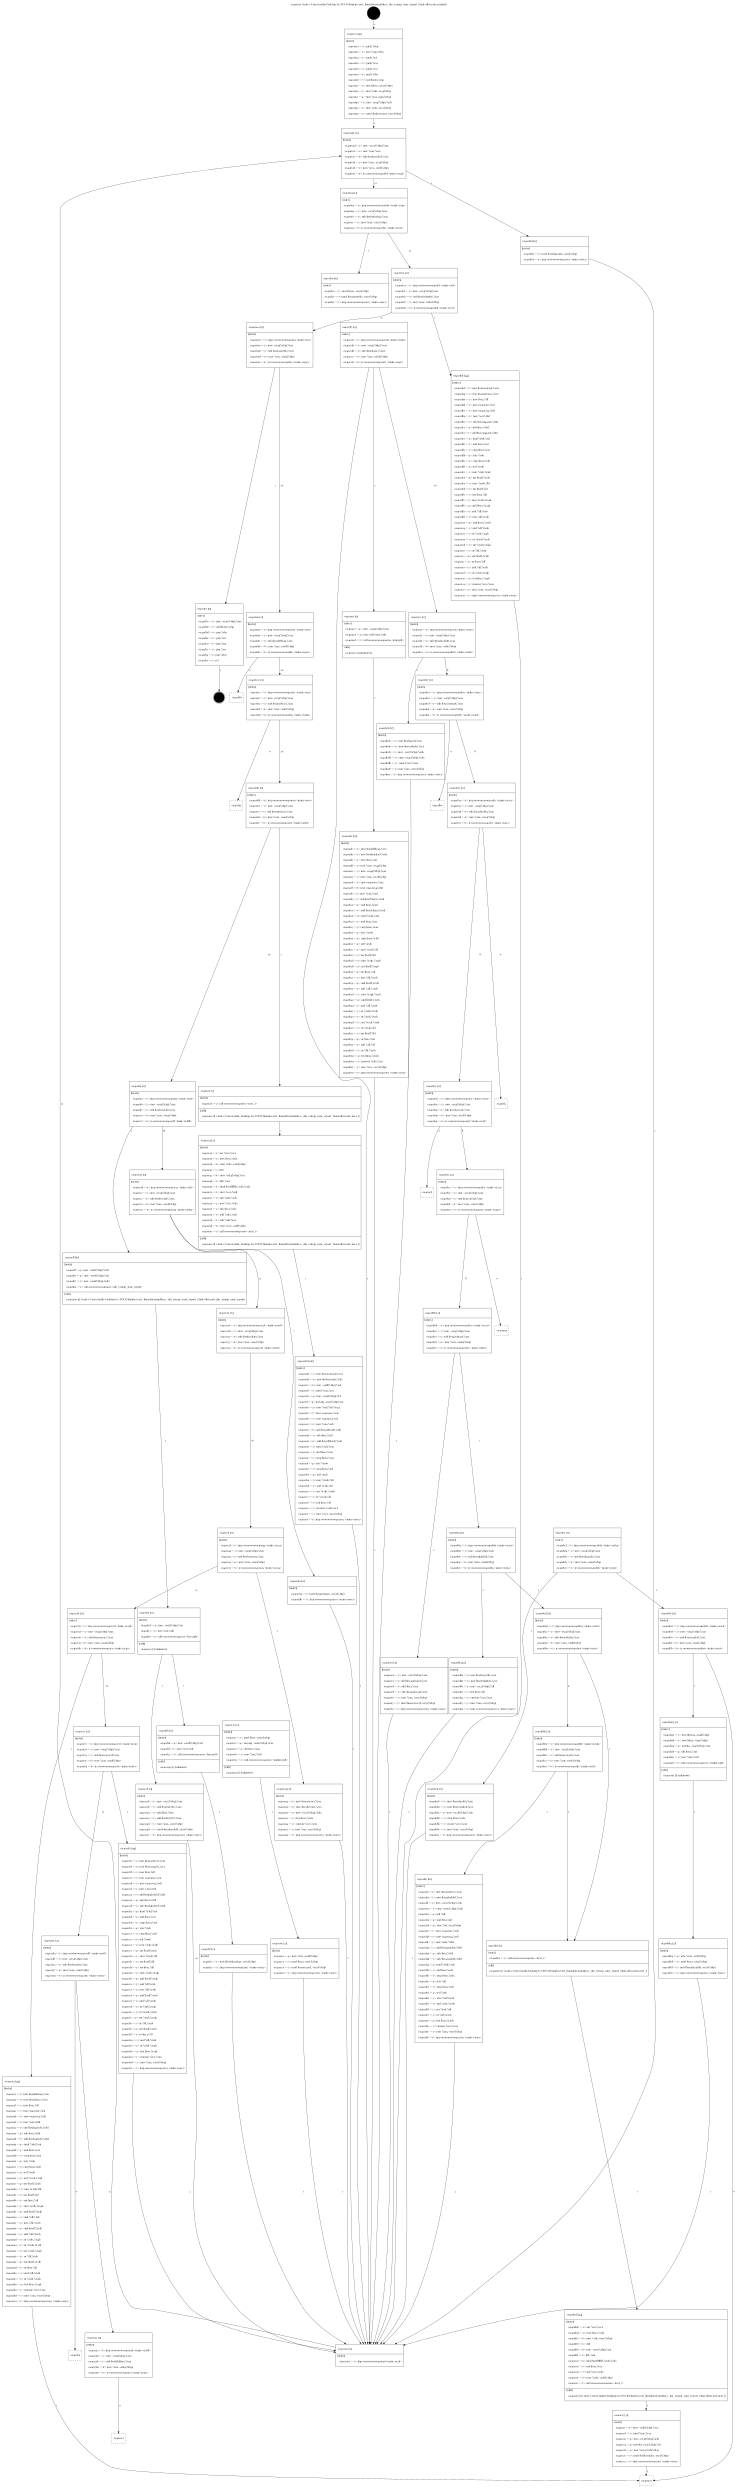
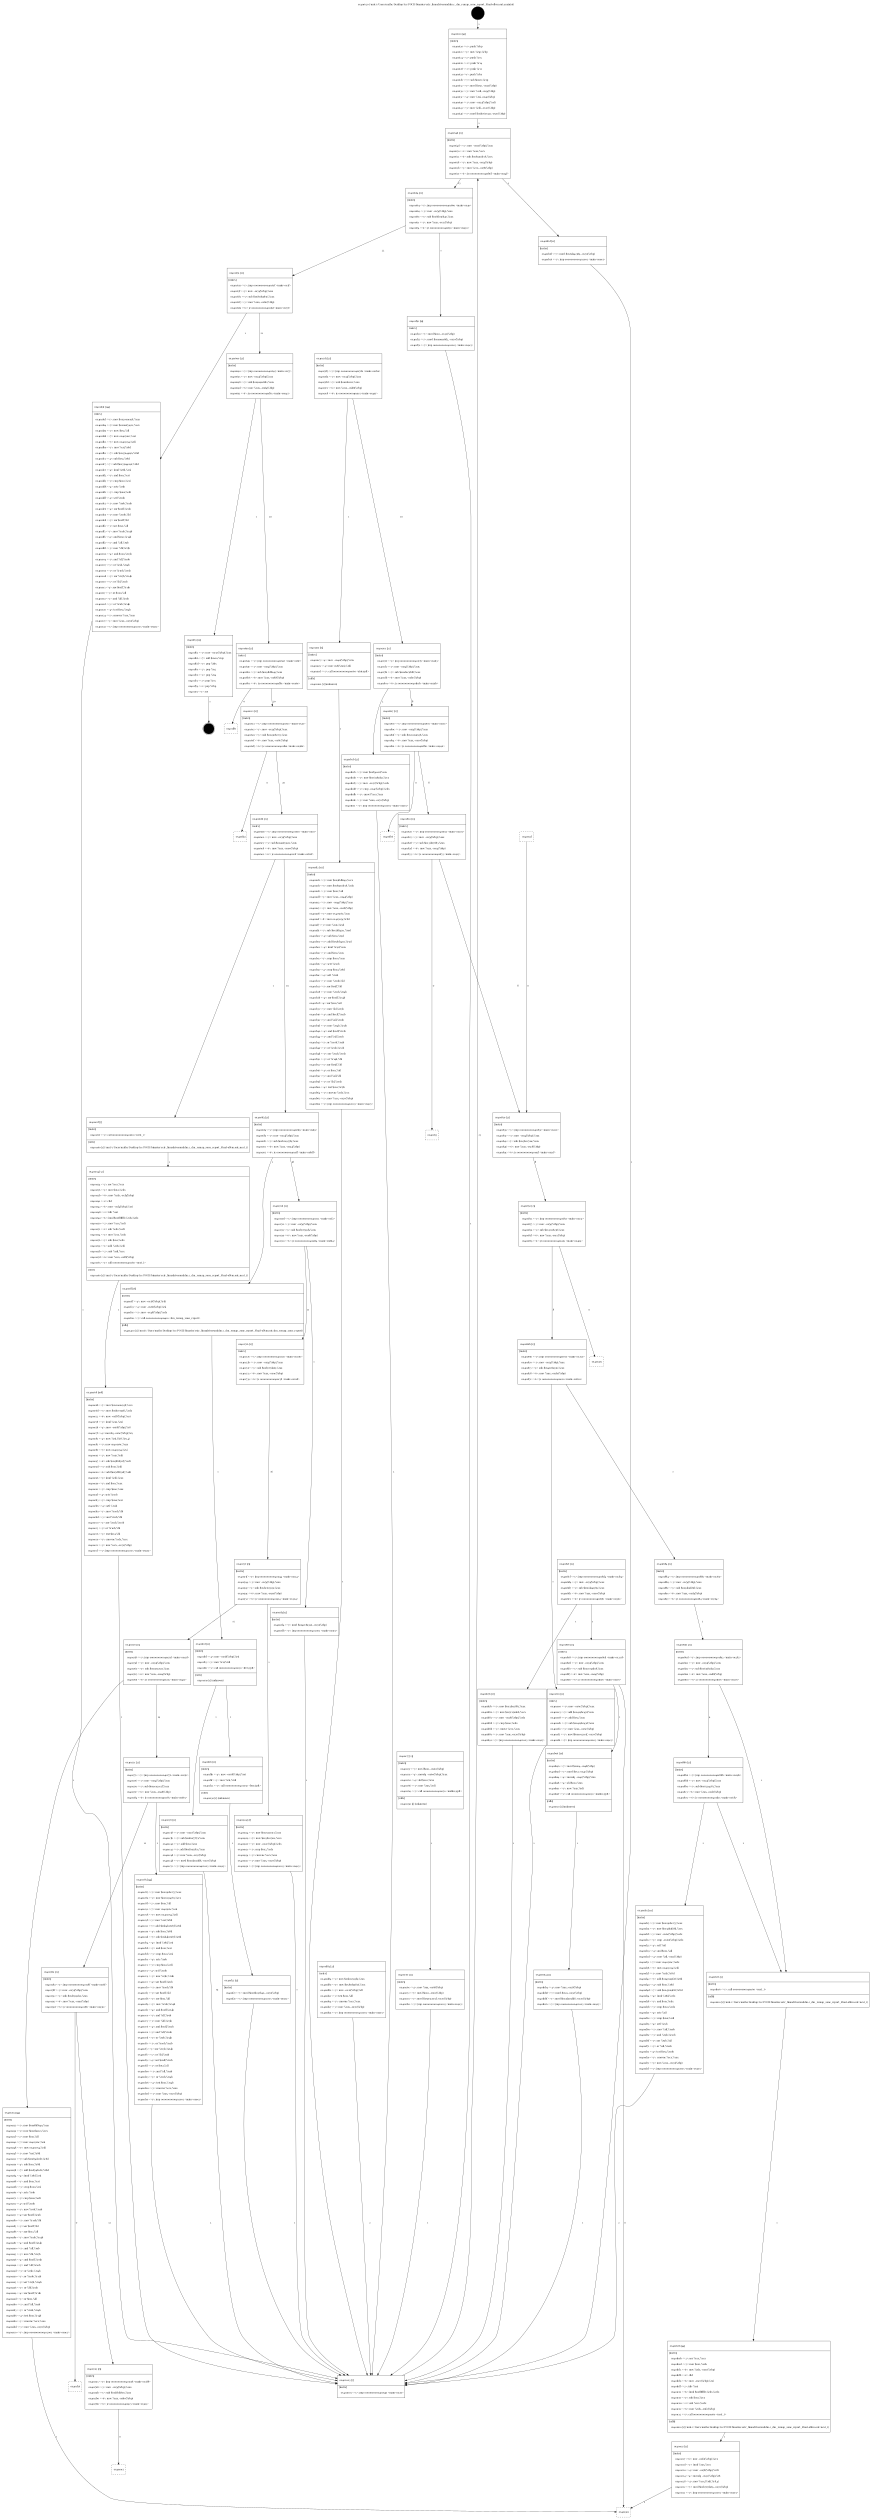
edge "0x401839 [25]" -> "0x40193f": reversed
edge "0x4017d5 [25]" -> "0x402003 [5]": now "0x401f50 [19]" -> "0x402003 [5]"
edge "0x401884 [25]" -> "0x401d84 [27]": removed, label "2"
